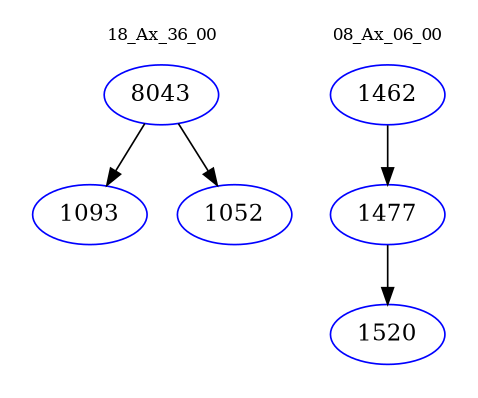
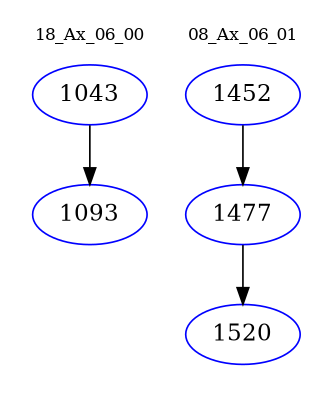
cluster "18_Ax_36_00": label "18_Ax_36_00" -> "18_Ax_06_00"
cluster "08_Ax_06_00": label "08_Ax_06_00" -> "08_Ax_06_01"
node "8043": label "8043" -> "1043"
node "1462": label "1462" -> "1452"
node "1052": removed
